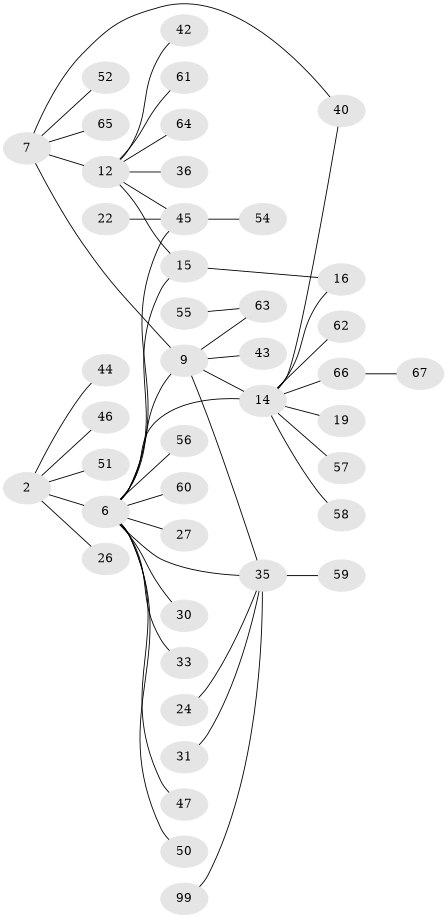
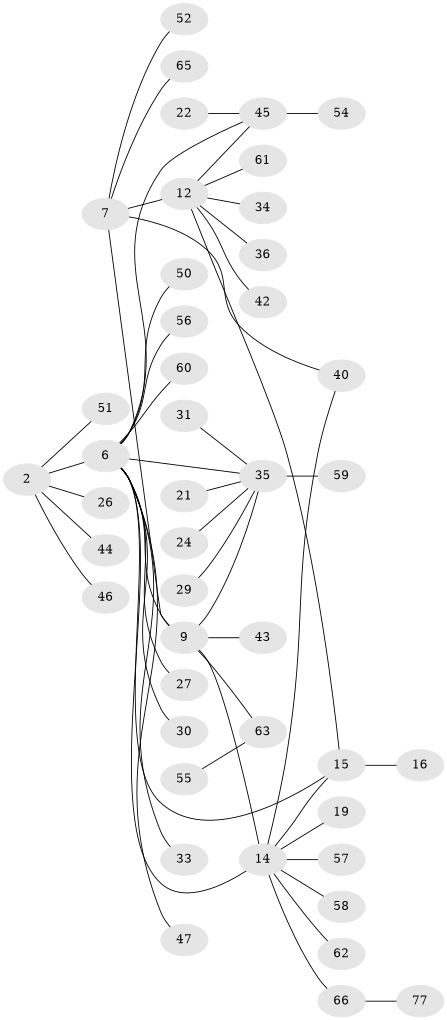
node "64": label "64" -> "34"
edge "16" -- "14": now "15" -- "14"
node "67": label "67" -> "77"
node "21": added
node "99": label "99" -> "29"
